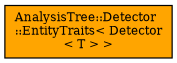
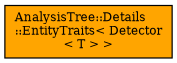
node "AnalysisTree::Detector ::EntityTraits< Detector < T > >": label "AnalysisTree::Detector ::EntityTraits< Detector < T > >" -> "AnalysisTree::Details ::EntityTraits< Detector < T > >"
